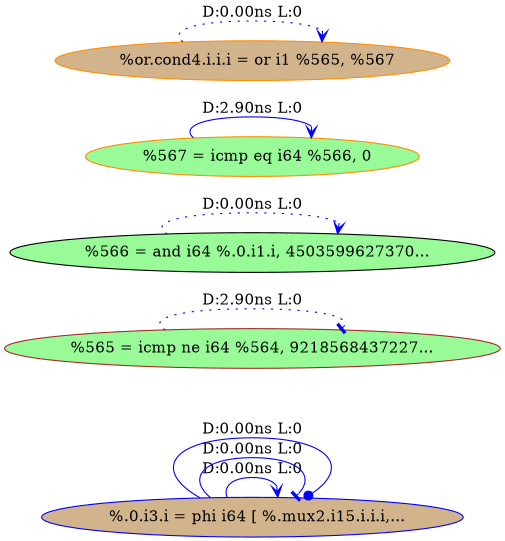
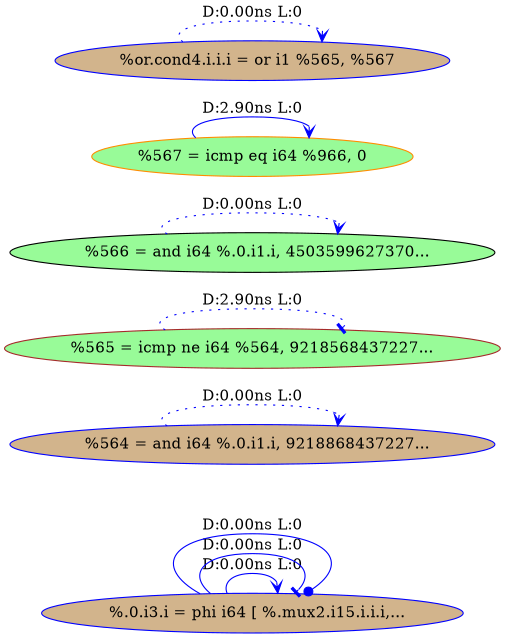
node "%or.cond4.i.i.i = or i1 %565, %567": color darkorange -> blue
node "%567 = icmp eq i64 %566, 0": label "%567 = icmp eq i64 %566, 0" -> "%567 = icmp eq i64 %966, 0"
node "%564 = and i64 %.0.i1.i, 9218868437227...": added
